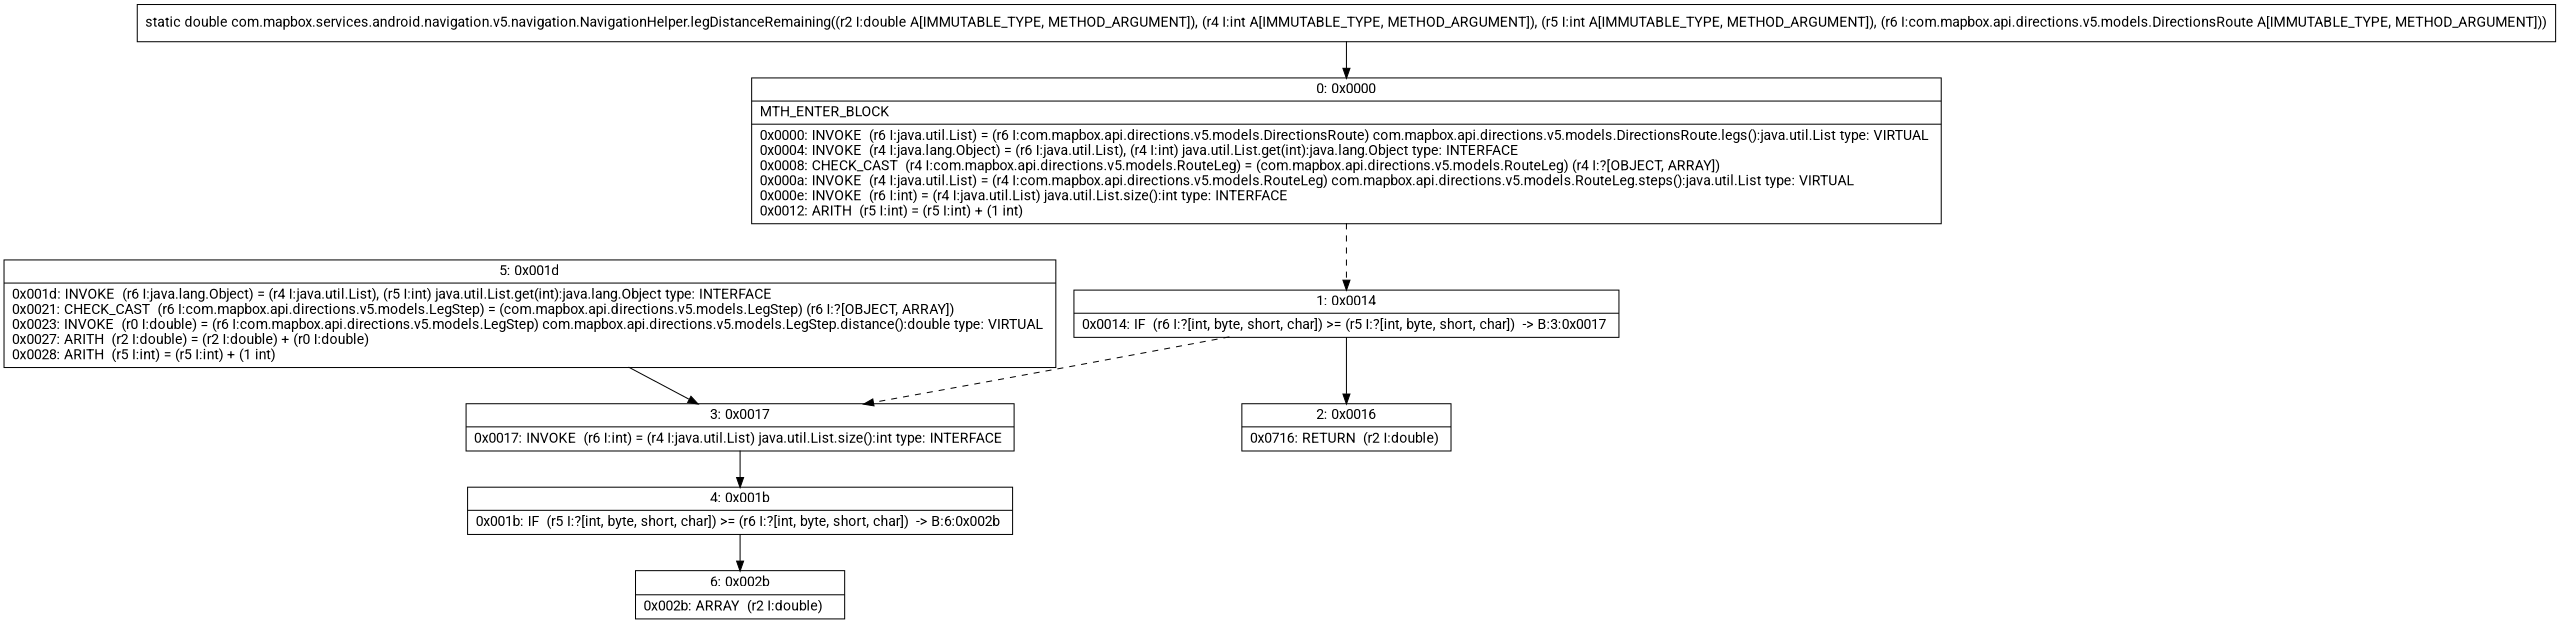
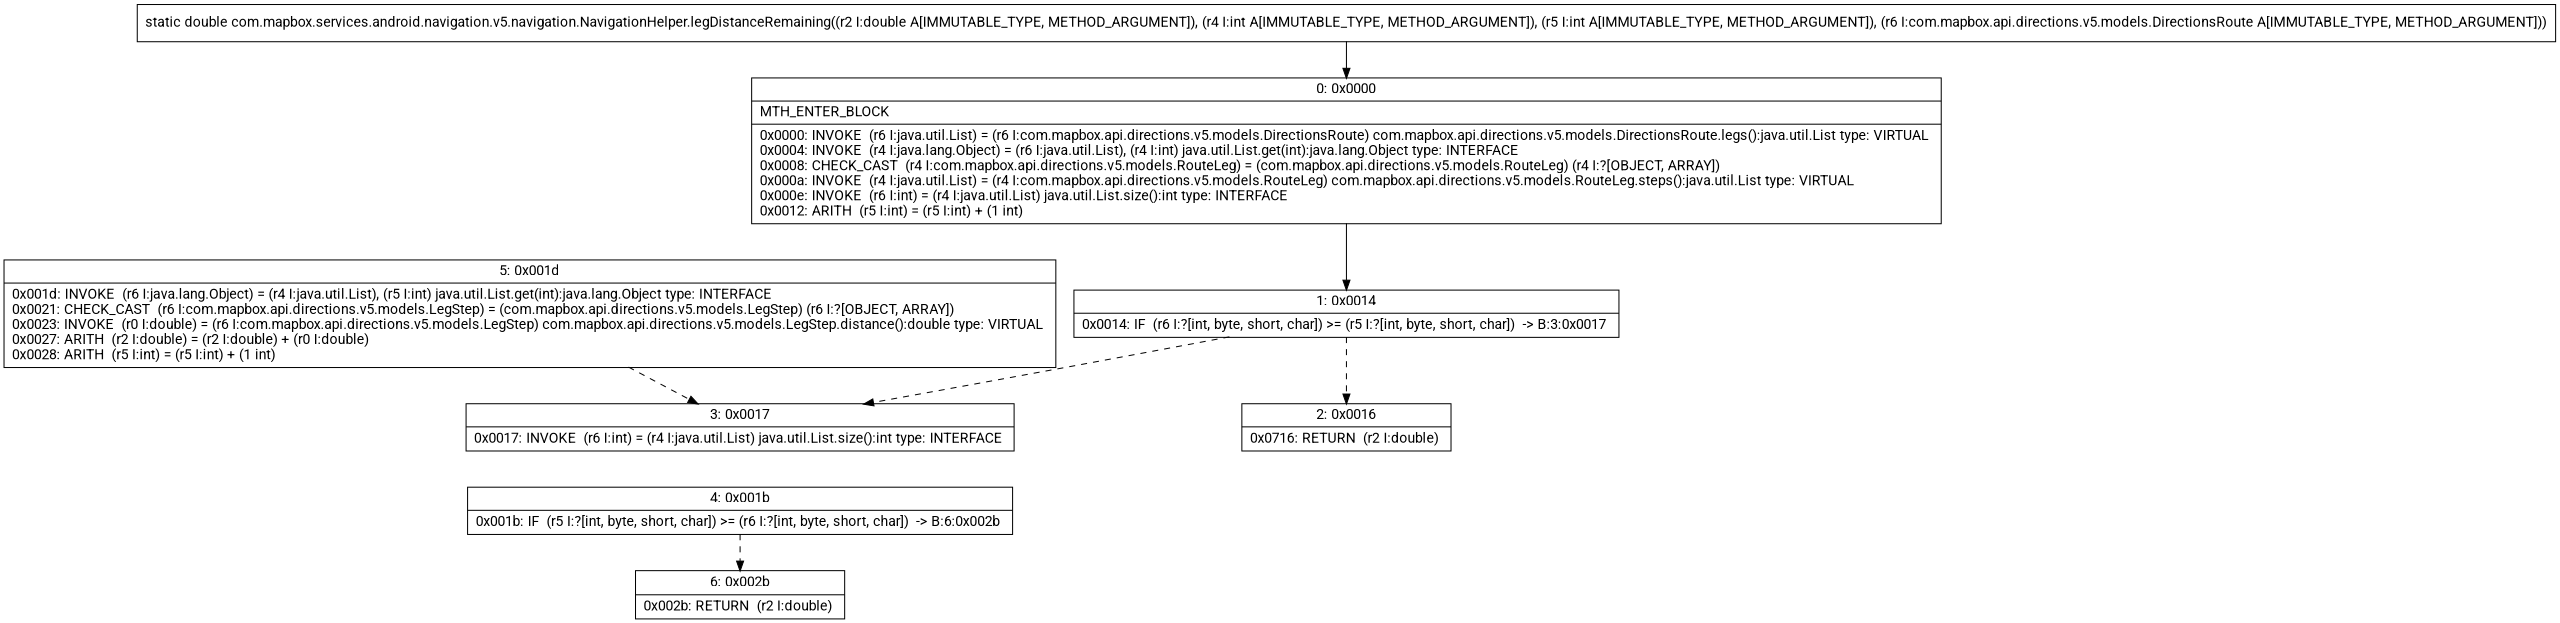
edge "0: 0x0000" -> "1: 0x0014": style dashed -> solid
edge "1: 0x0014" -> "2: 0x0016": style solid -> dashed
edge "5: 0x001d" -> "3: 0x0017": style solid -> dashed
edge "3: 0x0017" -> "4: 0x001b": removed
edge "4: 0x001b" -> "6: 0x002b": style solid -> dashed
node "6: 0x002b": text "0x002b: ARRAY  (r2 I:double)" -> "0x002b: RETURN  (r2 I:double)"
